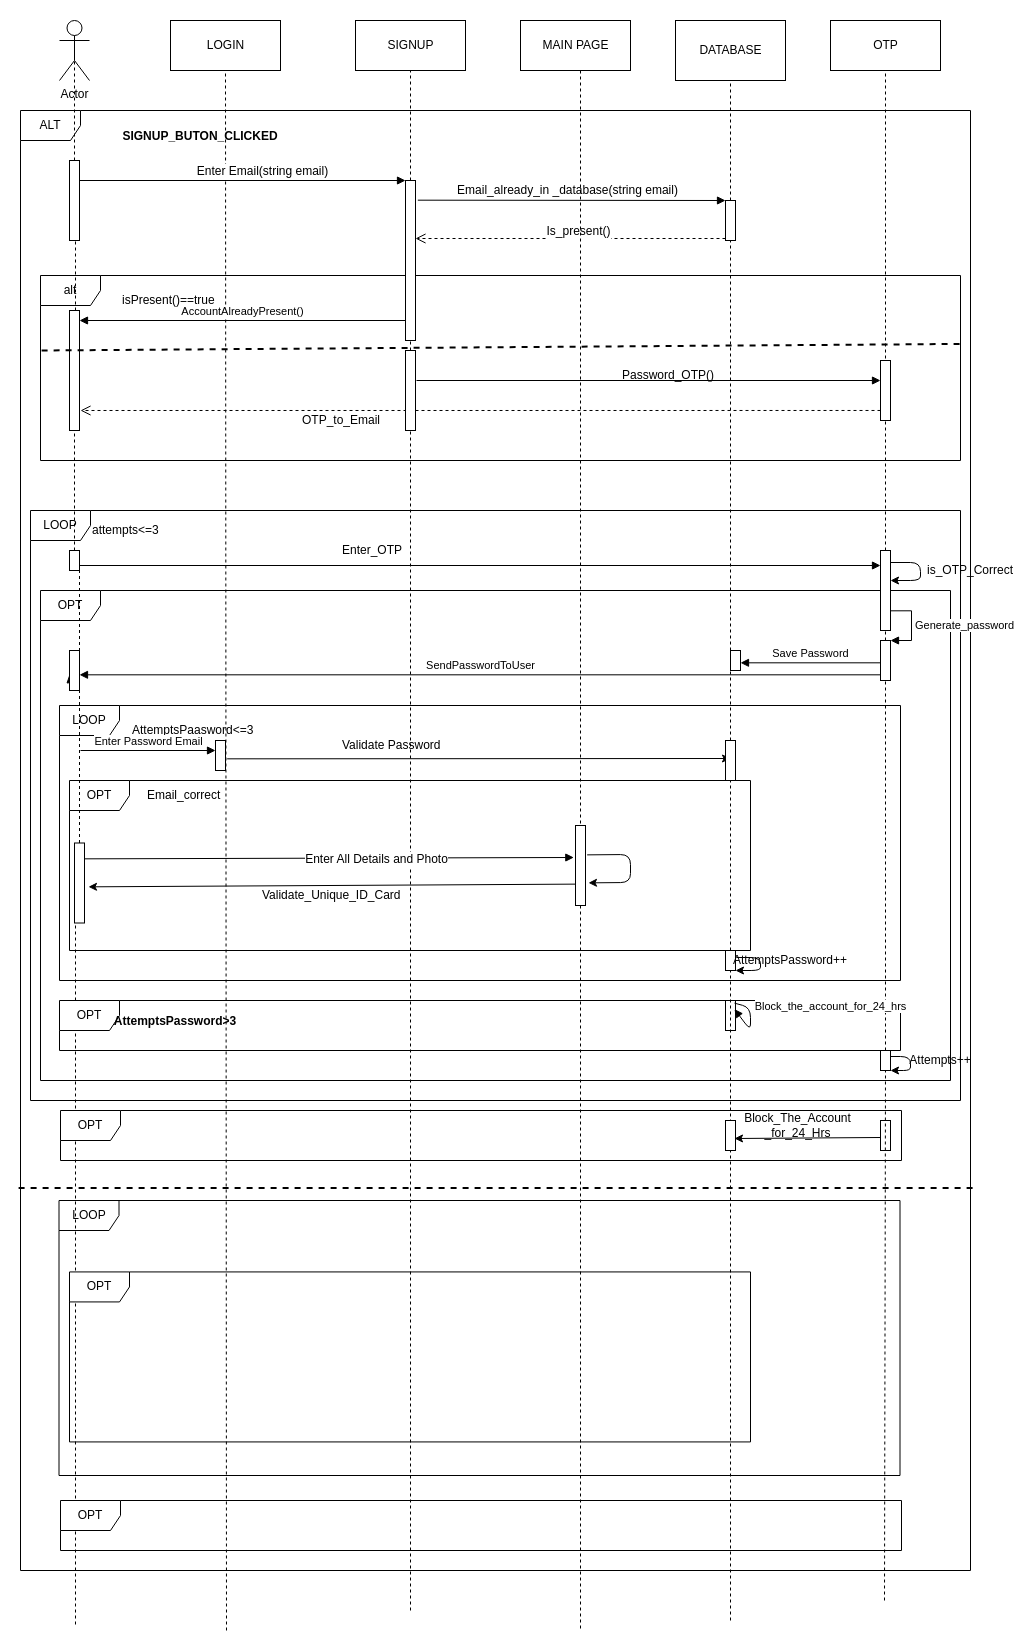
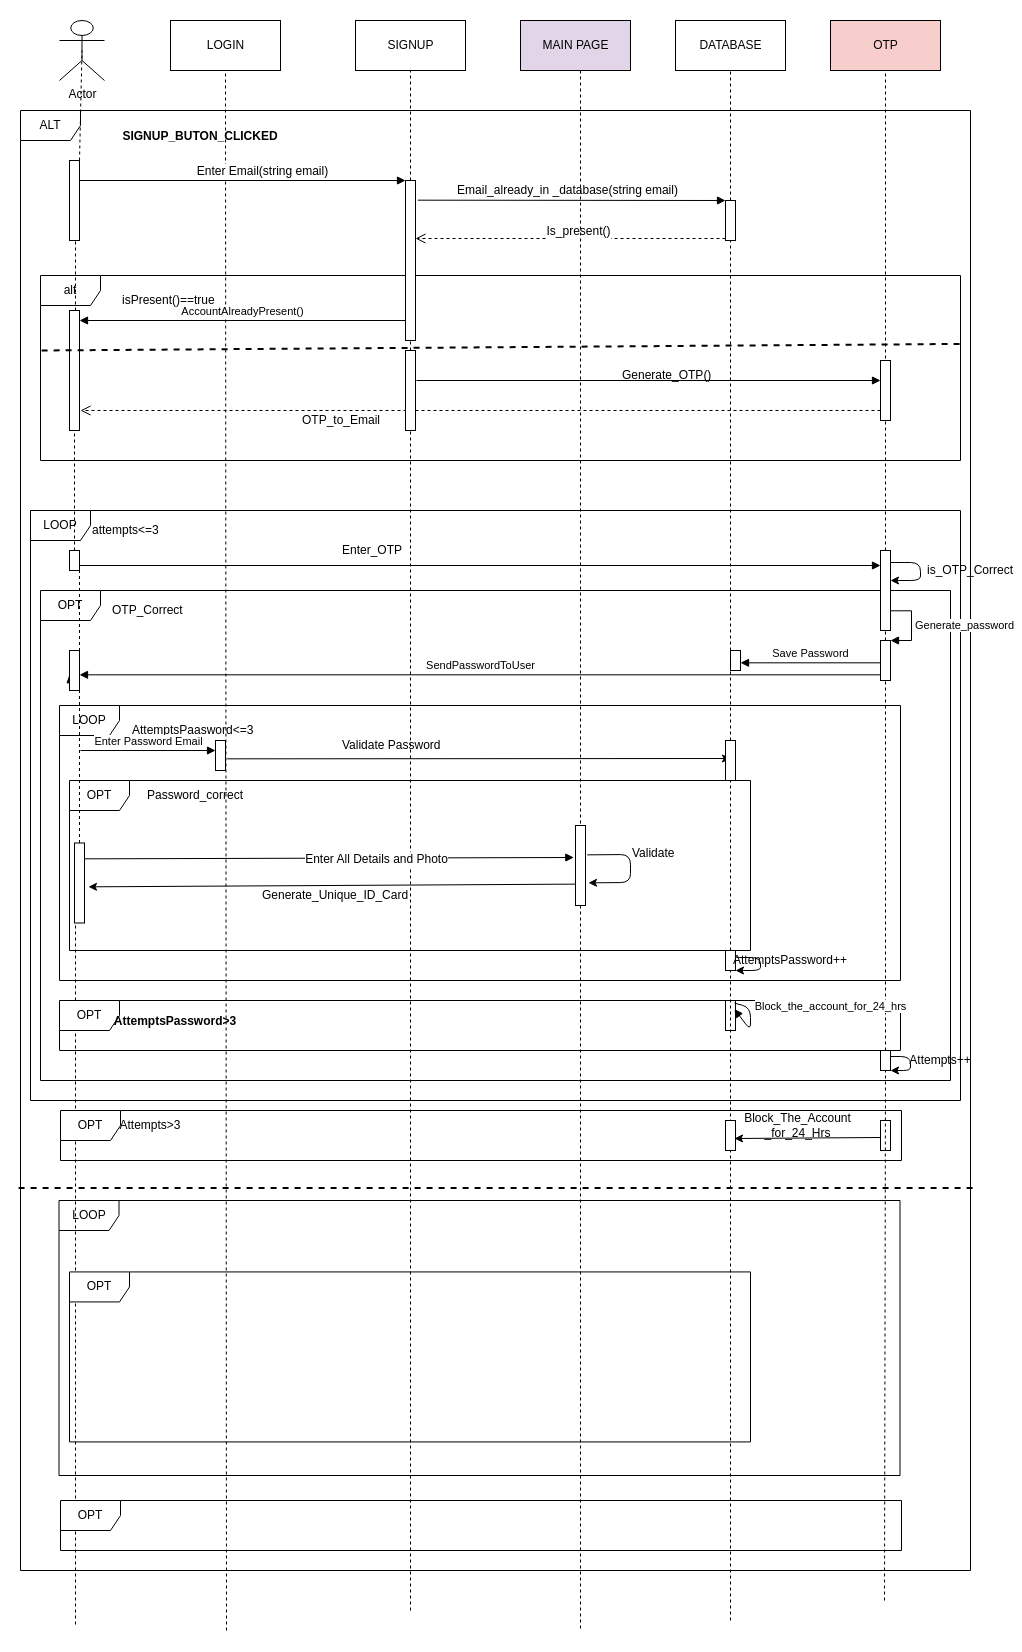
node "MAIN PAGE": fillcolor #ffffff -> #e1d5e7
node "OTP": fillcolor #ffffff -> #f8cecc
node "Actor": size 30x60 -> 45x60
node "DATABASE": size 110x60 -> 110x50
node "Password_OTP()": label "Password_OTP()" -> "Generate_OTP()"
node "OTP_Correct": added
node "Email_correct": label "Email_correct" -> "Password_correct"
node "Validate": added
node "Validate_Unique_ID_Card": label "Validate_Unique_ID_Card" -> "Generate_Unique_ID_Card"
node "Attempts>3": added
